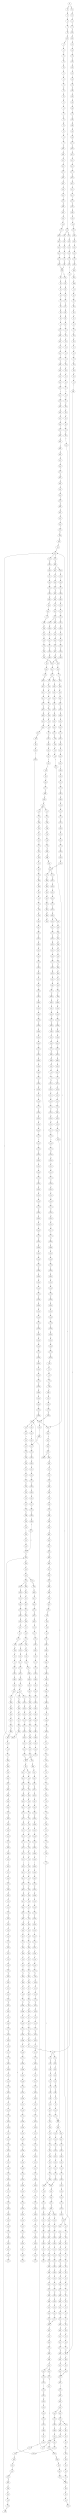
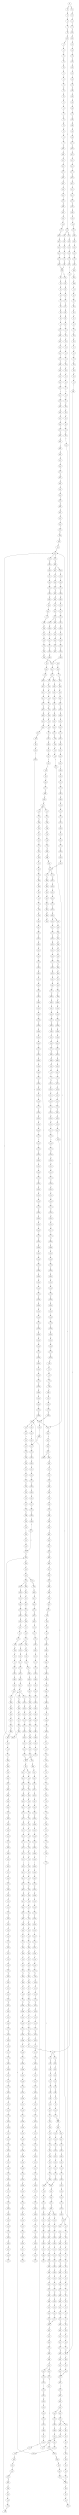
node "S488": removed
